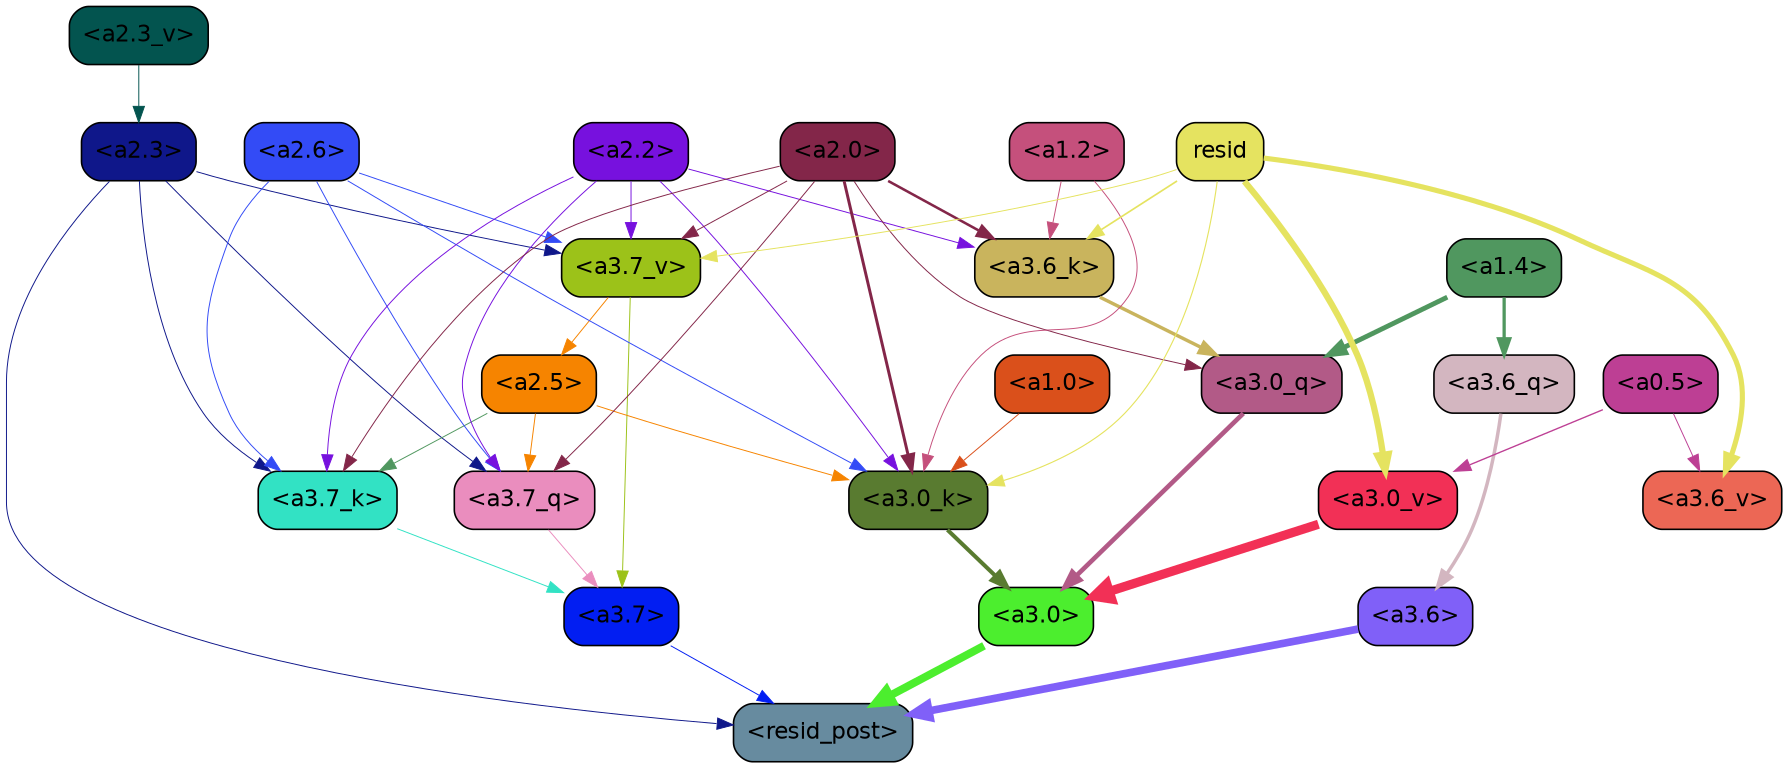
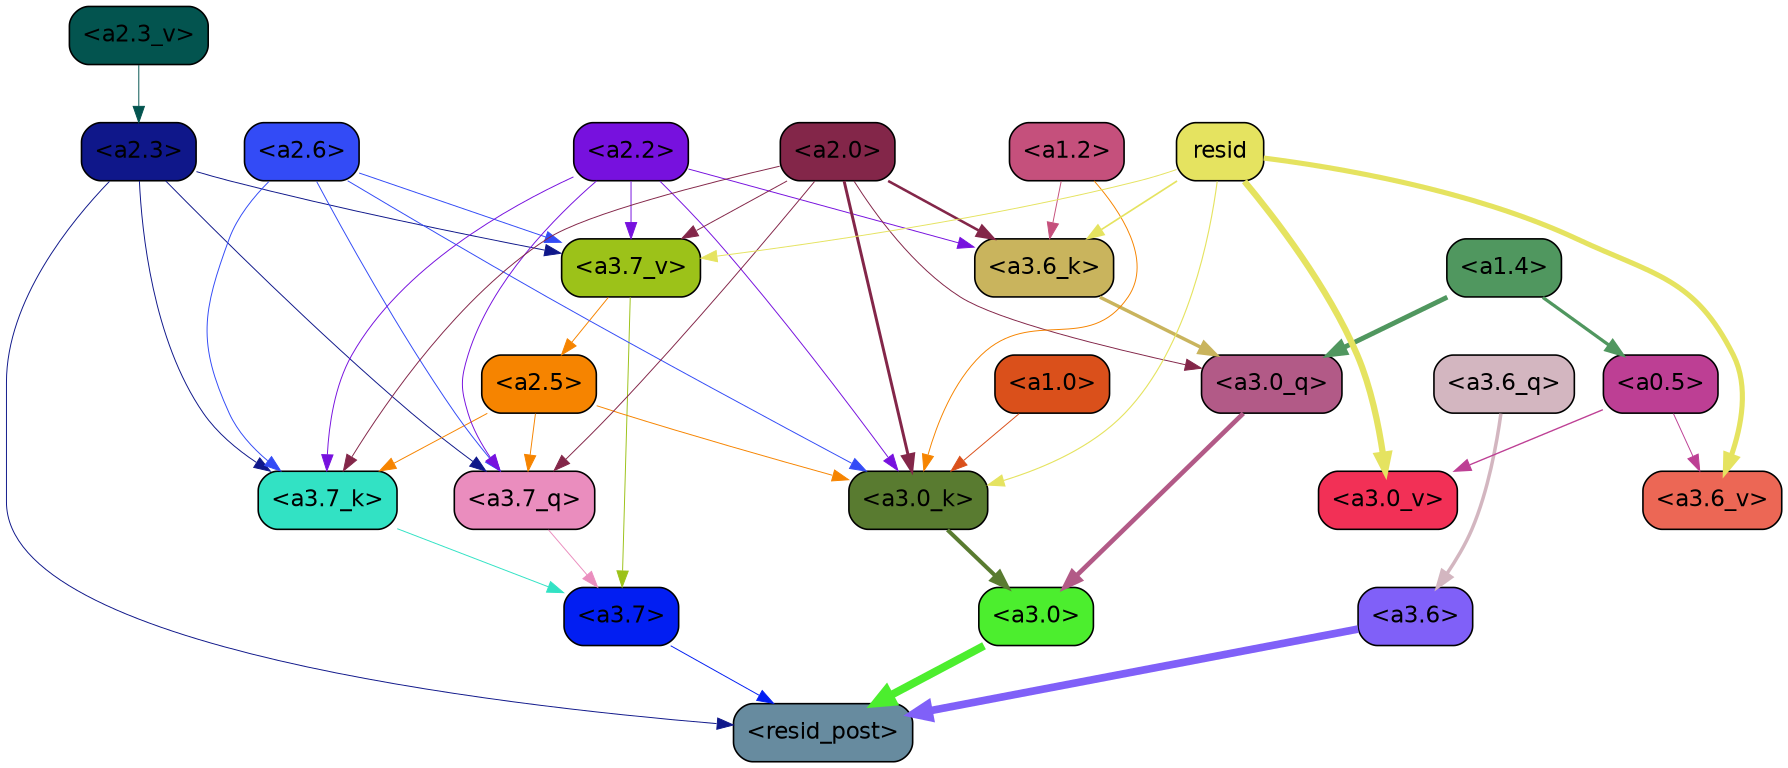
edge "<a1.4>" -> "<a3.6_q>": now "<a1.4>" -> "<a0.5>"
edge "<a1.2>" -> "<a3.0_k>": color #c5507c -> #f68400
edge "<a2.5>" -> "<a3.7_k>": color #50975f -> #f68400
edge "<a3.0_v>" -> "<a3.0>": removed
